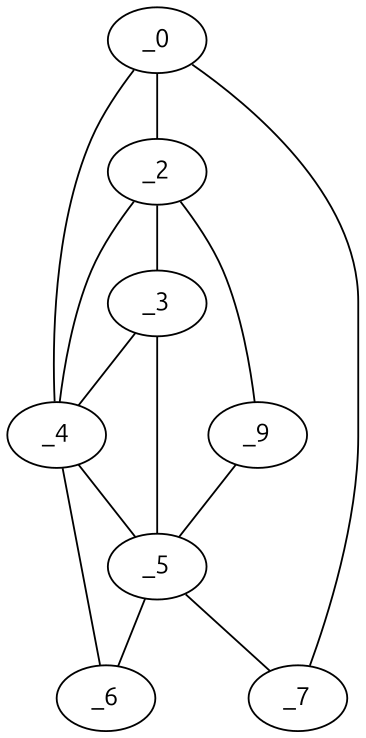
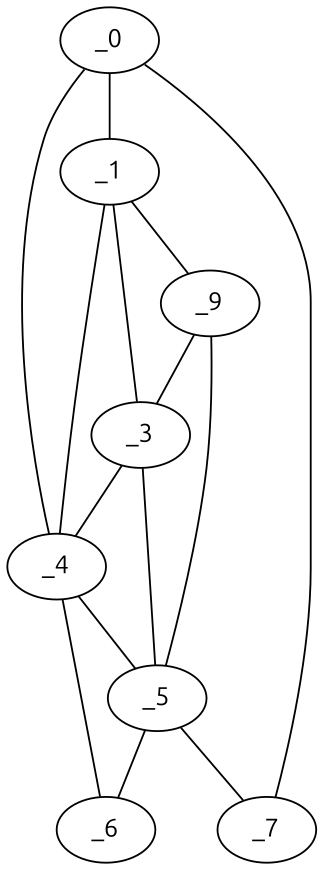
node "_2": label "_2" -> "_1"
edge "_9" -- "_3": added
